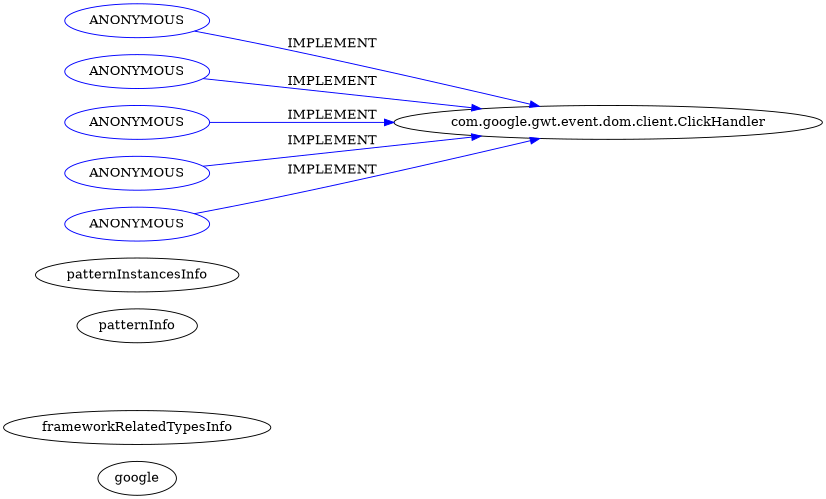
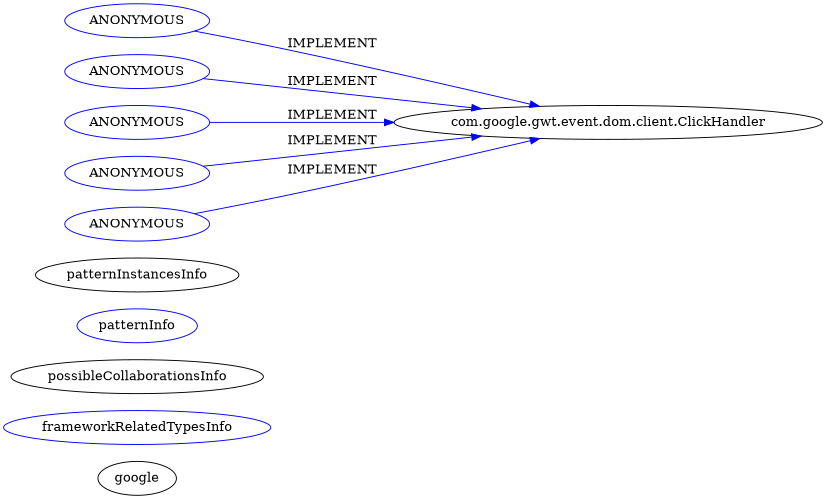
node "patternInfo": color black -> blue
node "possibleCollaborationsInfo": added
node "frameworkRelatedTypesInfo": color black -> blue
